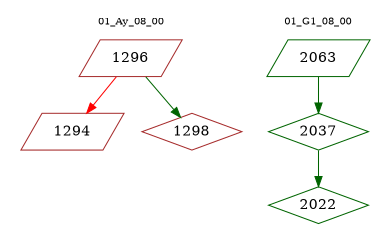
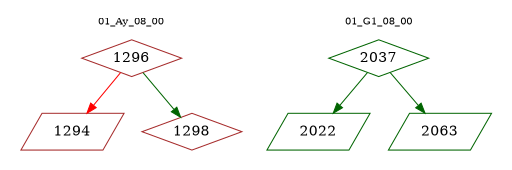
node "1296": shape parallelogram -> diamond
edge "2063" -> "2037": reversed
node "2022": shape diamond -> parallelogram
